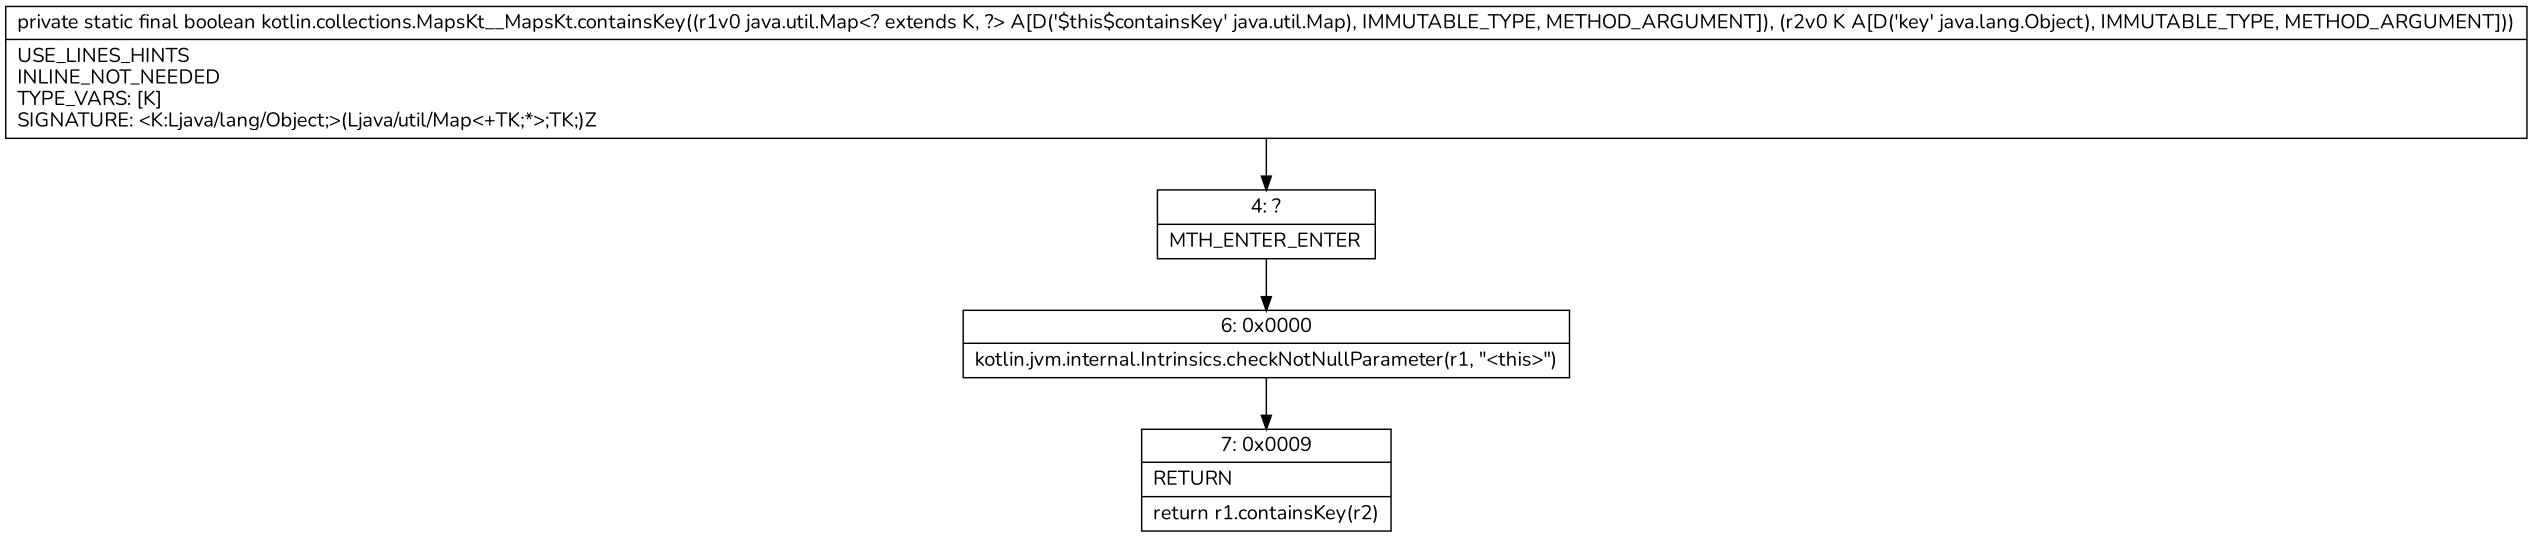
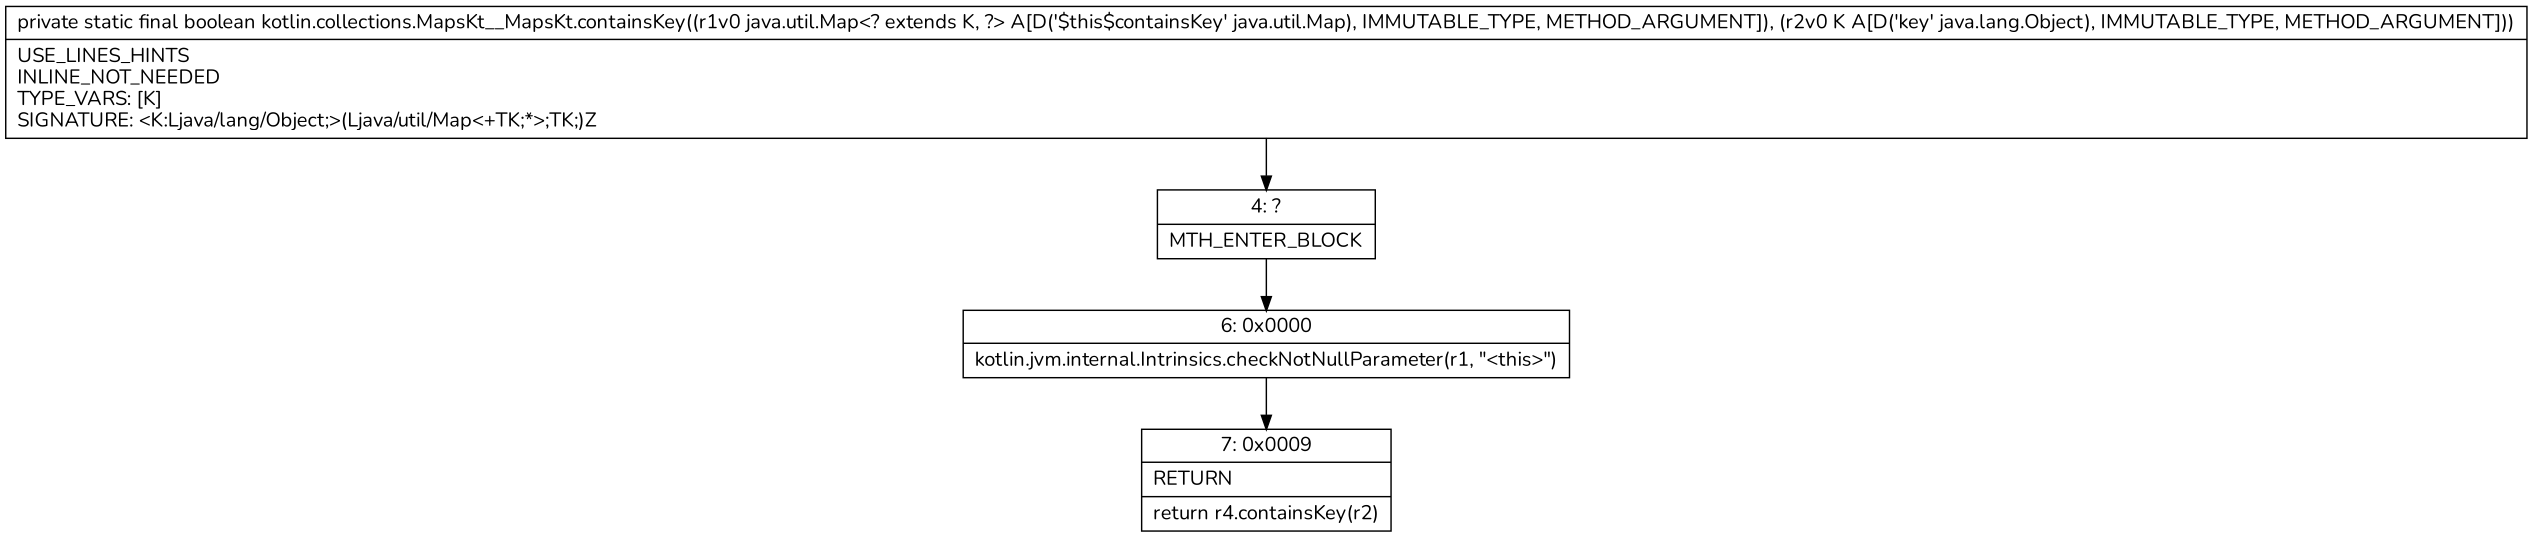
node "4: ?": text "MTH_ENTER_ENTER" -> "MTH_ENTER_BLOCK"
node "7: 0x0009": text "return r1.containsKey(r2)" -> "return r4.containsKey(r2)"
